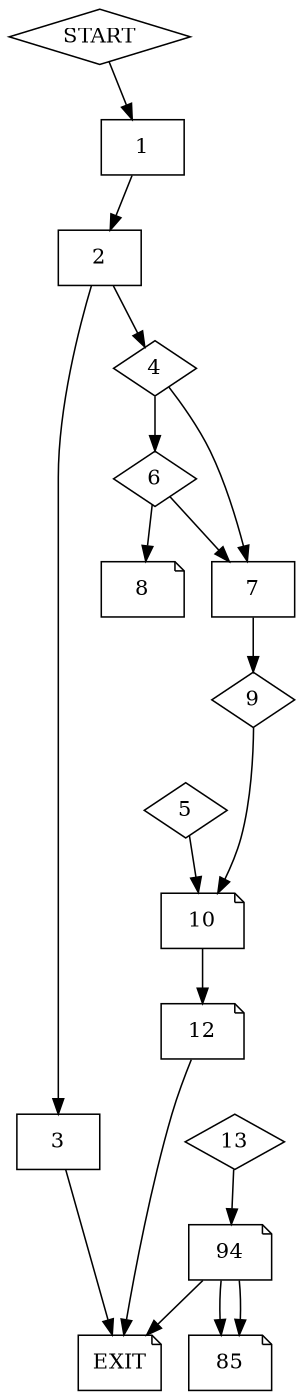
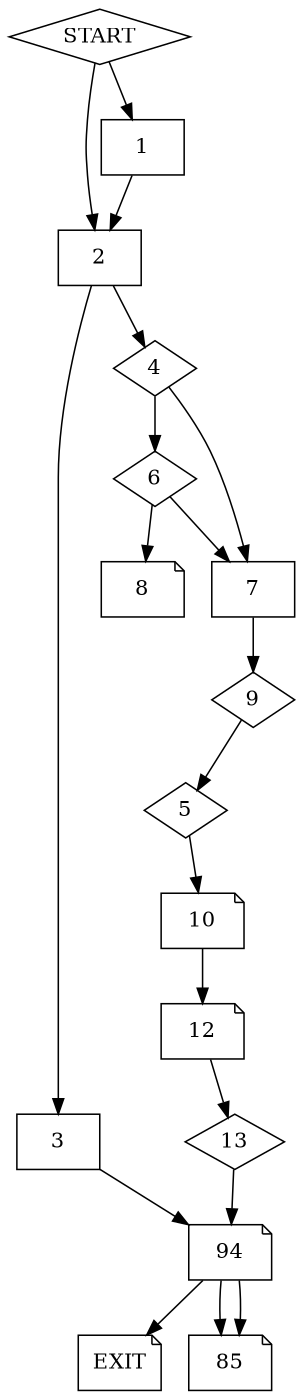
edge "START" -> "2": added
edge "9" -> "10": now "9" -> "5"
edge "12" -> "EXIT": now "12" -> "13"
edge "3" -> "EXIT": now "3" -> "94"
